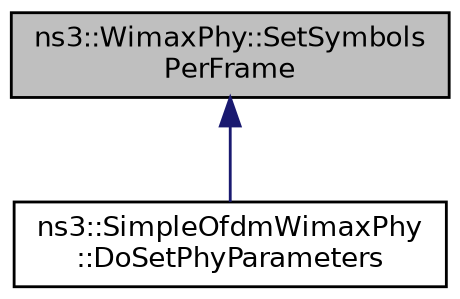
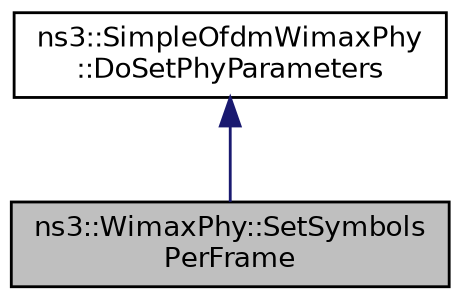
edge "ns3::SimpleOfdmWimaxPhy ::DoSetPhyParameters" -> "ns3::WimaxPhy::SetSymbols PerFrame": reversed
